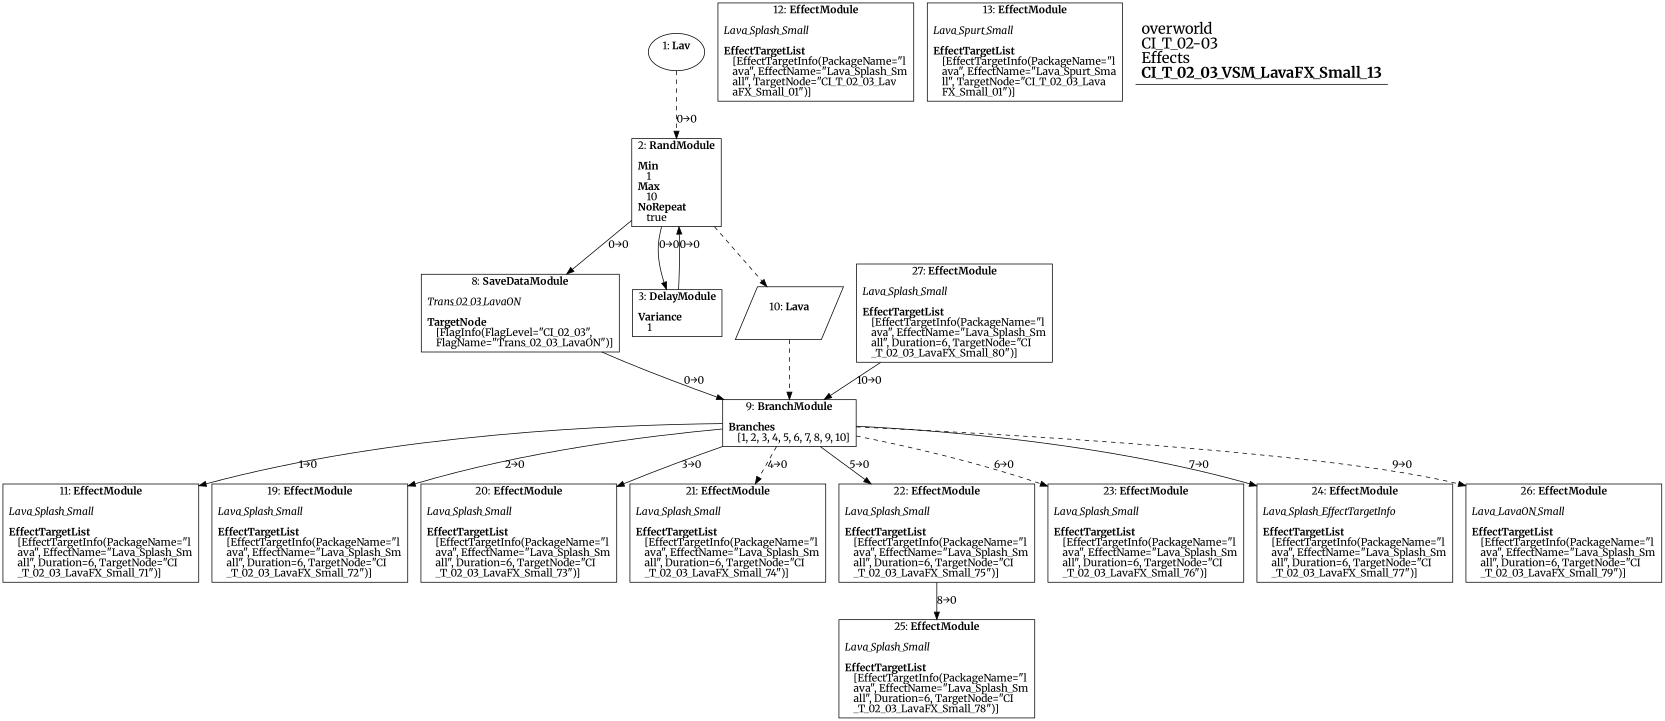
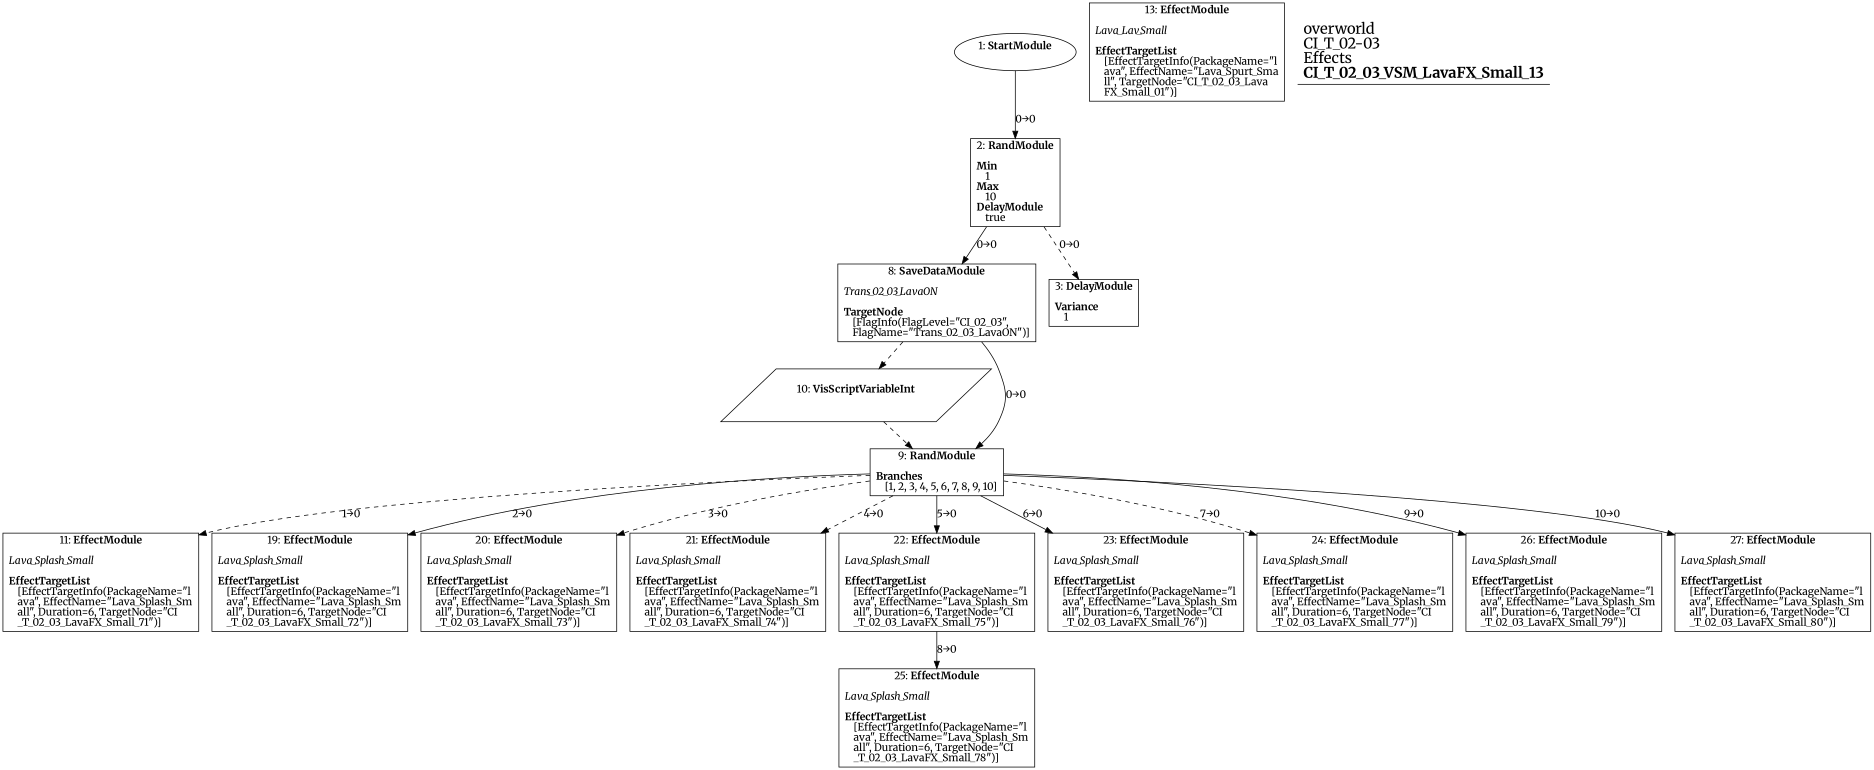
node "13:": text "Lava_Spurt_Small" -> "Lava_Lav_Small"
node "1:": text "Lav" -> "StartModule"
node "12:": removed
edge "1:" -> "2:": style dashed -> solid
node "2:": text "NoRepeat" -> "DelayModule"
edge "2:" -> "10:": now "8:" -> "10:"
edge "2:" -> "3:": style solid -> dashed
edge "3:" -> "2:": removed, label "0→0"
node "10:": text "Lava" -> "VisScriptVariableInt"
edge "27:" -> "9:": reversed
node "9:": text "BranchModule" -> "RandModule"
edge "9:" -> "11:": style solid -> dashed
edge "9:" -> "24:": style solid -> dashed
edge "9:" -> "26:": style dashed -> solid
edge "9:" -> "23:": style dashed -> solid
edge "9:" -> "20:": style solid -> dashed
node "24:": text "Lava_Splash_EffectTargetInfo" -> "Lava_Splash_Small"
node "26:": text "Lava_LavaON_Small" -> "Lava_Splash_Small"
